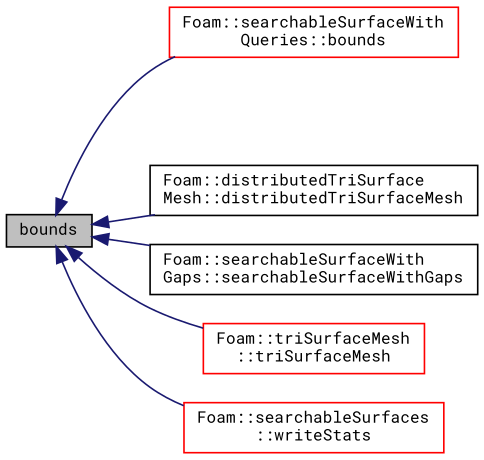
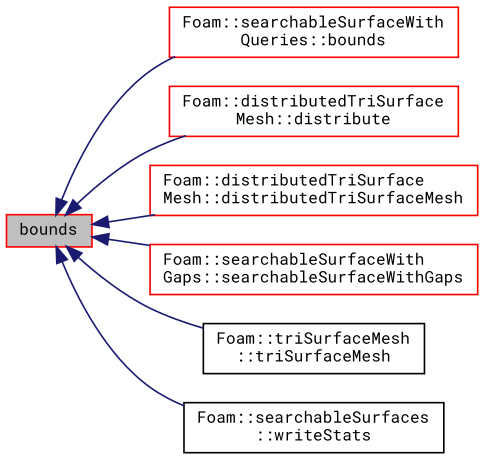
node "Foam::distributedTriSurface Mesh::distribute": added
node "Foam::distributedTriSurface Mesh::distributedTriSurfaceMesh": color black -> red
node "bounds": color black -> red
node "Foam::searchableSurfaceWith Gaps::searchableSurfaceWithGaps": color black -> red
node "Foam::triSurfaceMesh ::triSurfaceMesh": color red -> black
node "Foam::searchableSurfaces ::writeStats": color red -> black
